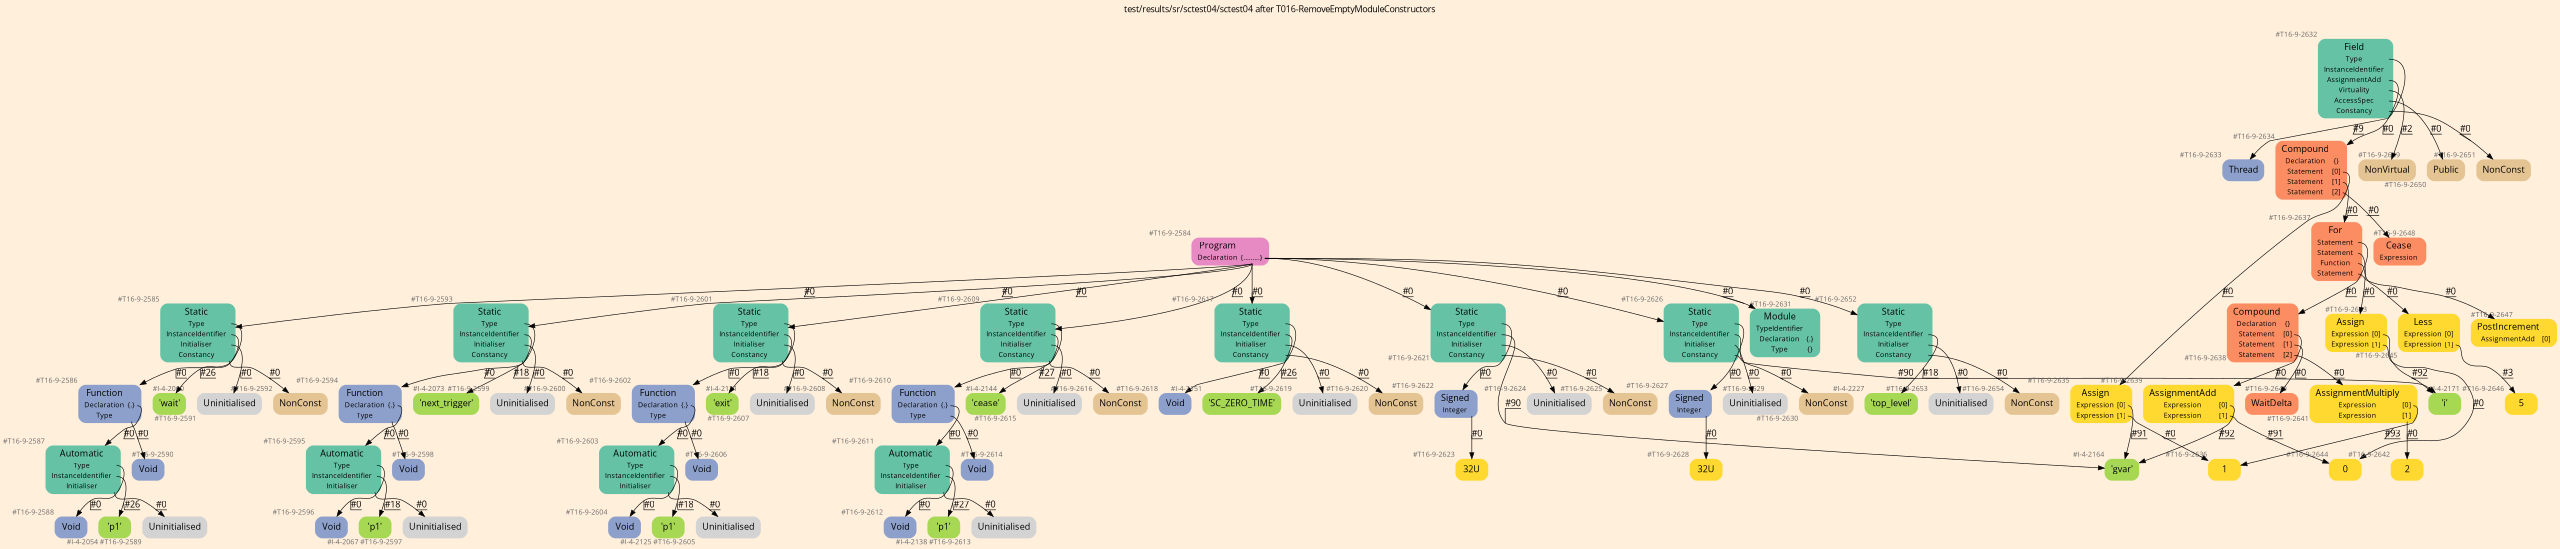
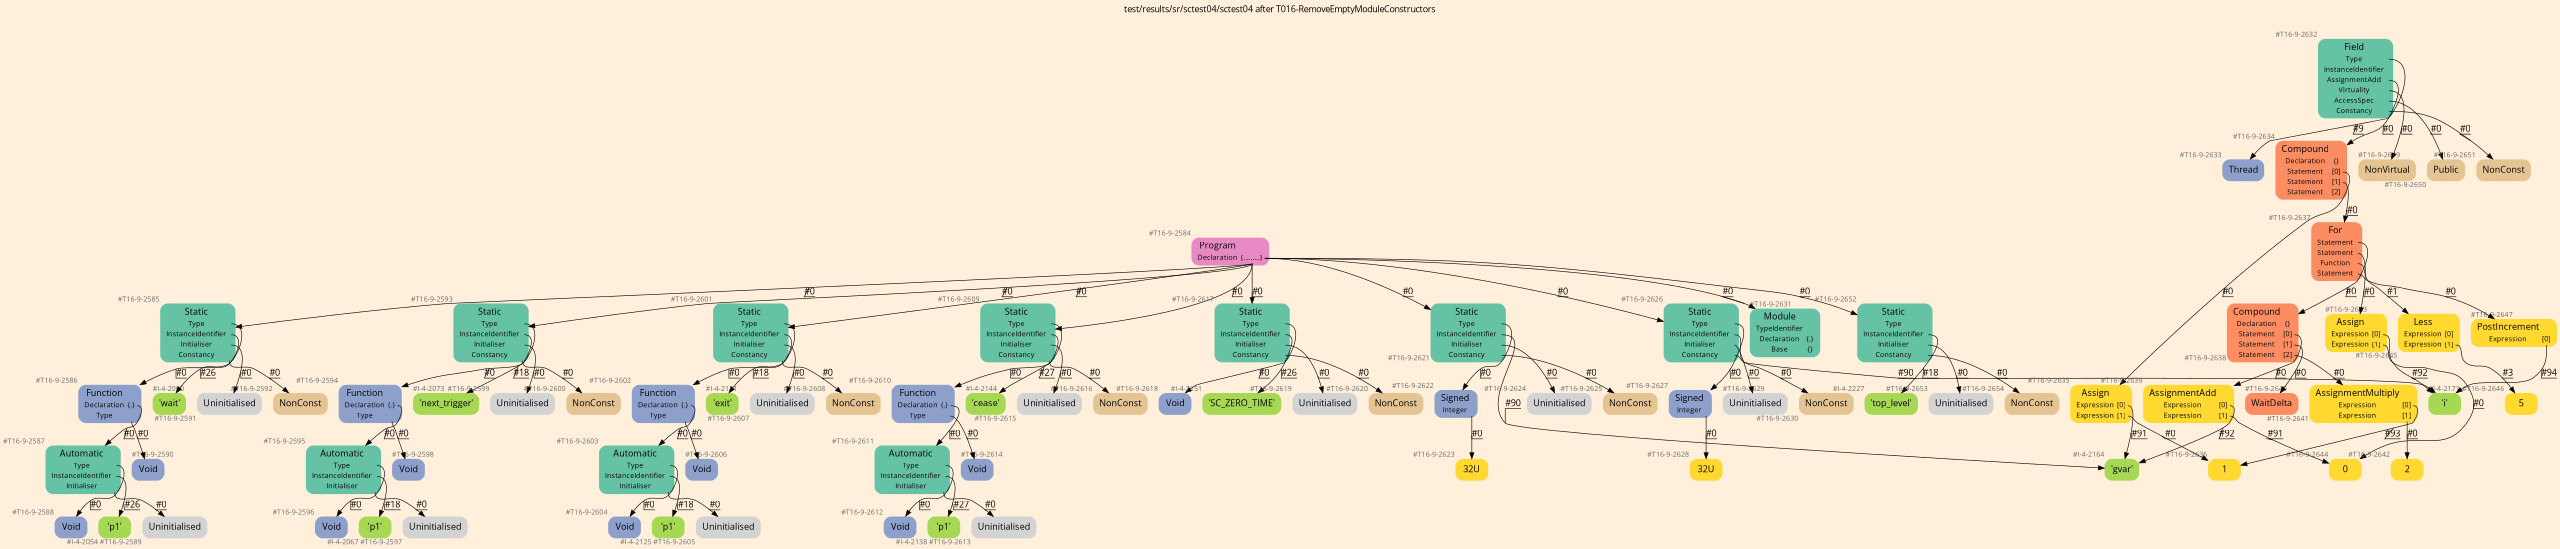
edge "Field" -> "NonVirtual": label "#2" -> "#0"
node "Cease": removed
edge "For" -> "Less": label "#0" -> "#1"
node "PostIncrement": text "AssignmentAdd" -> "Expression"
node "Module": text "Type" -> "Base"
edge "PostIncrement" -> "'i'": added, label "#94"
